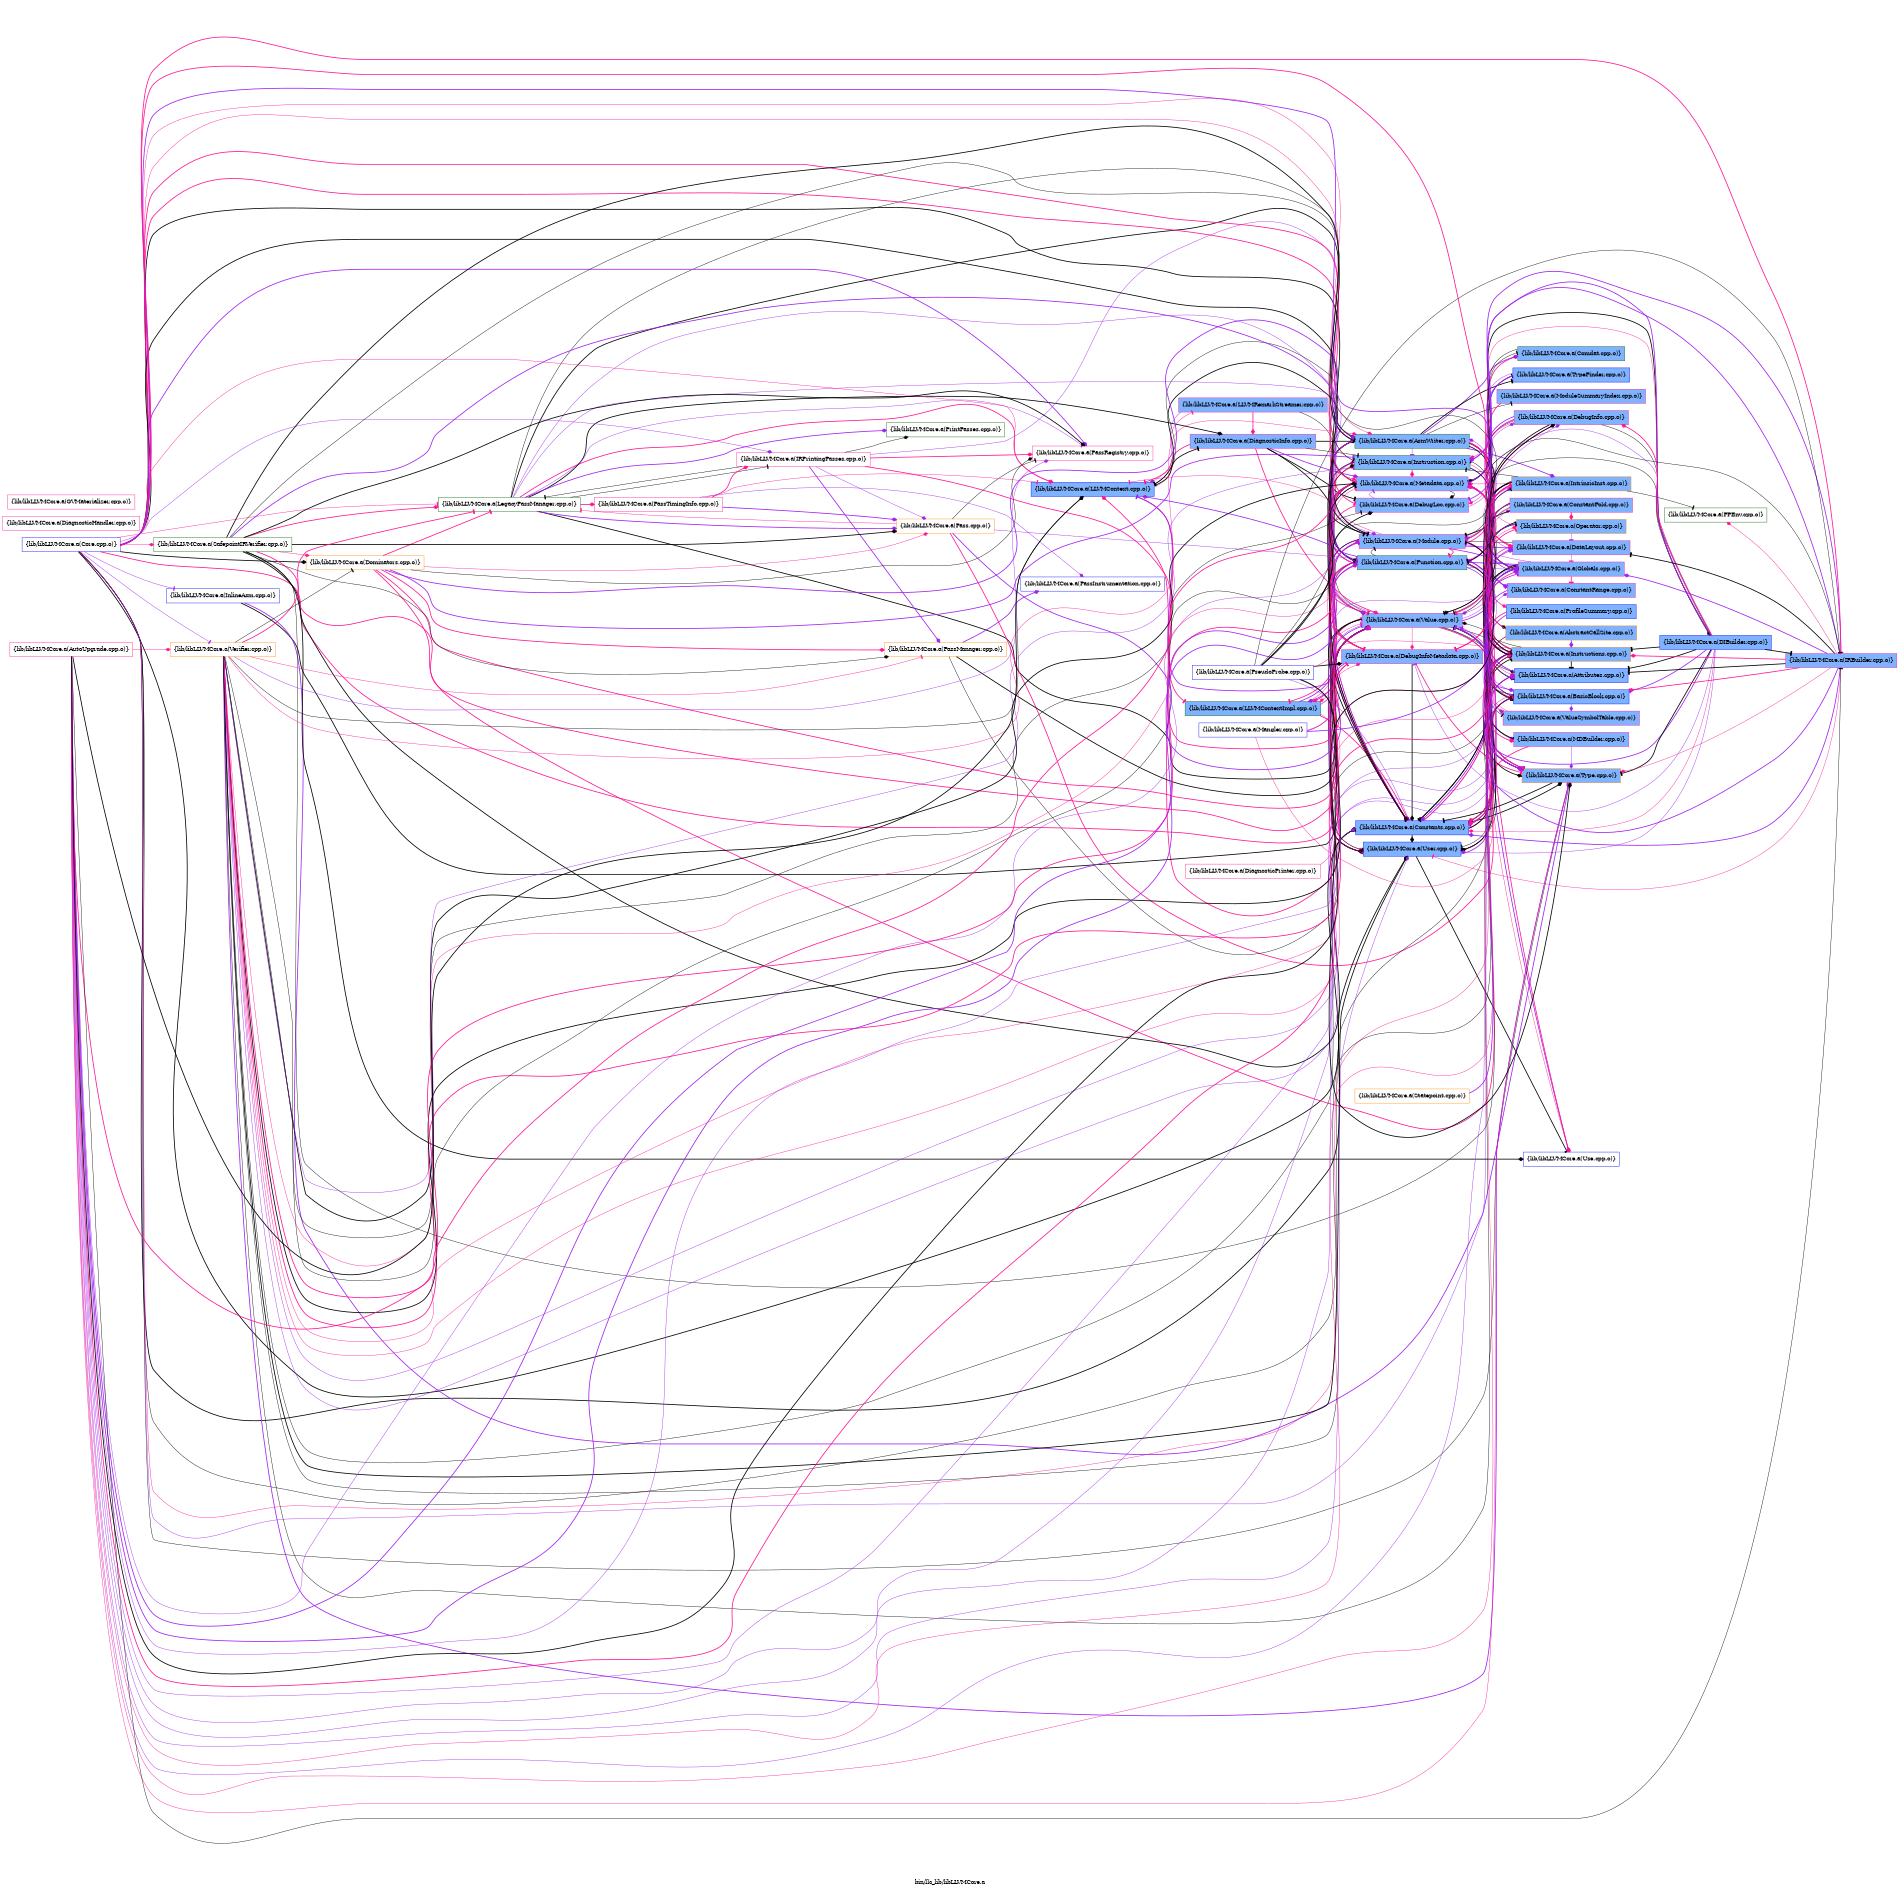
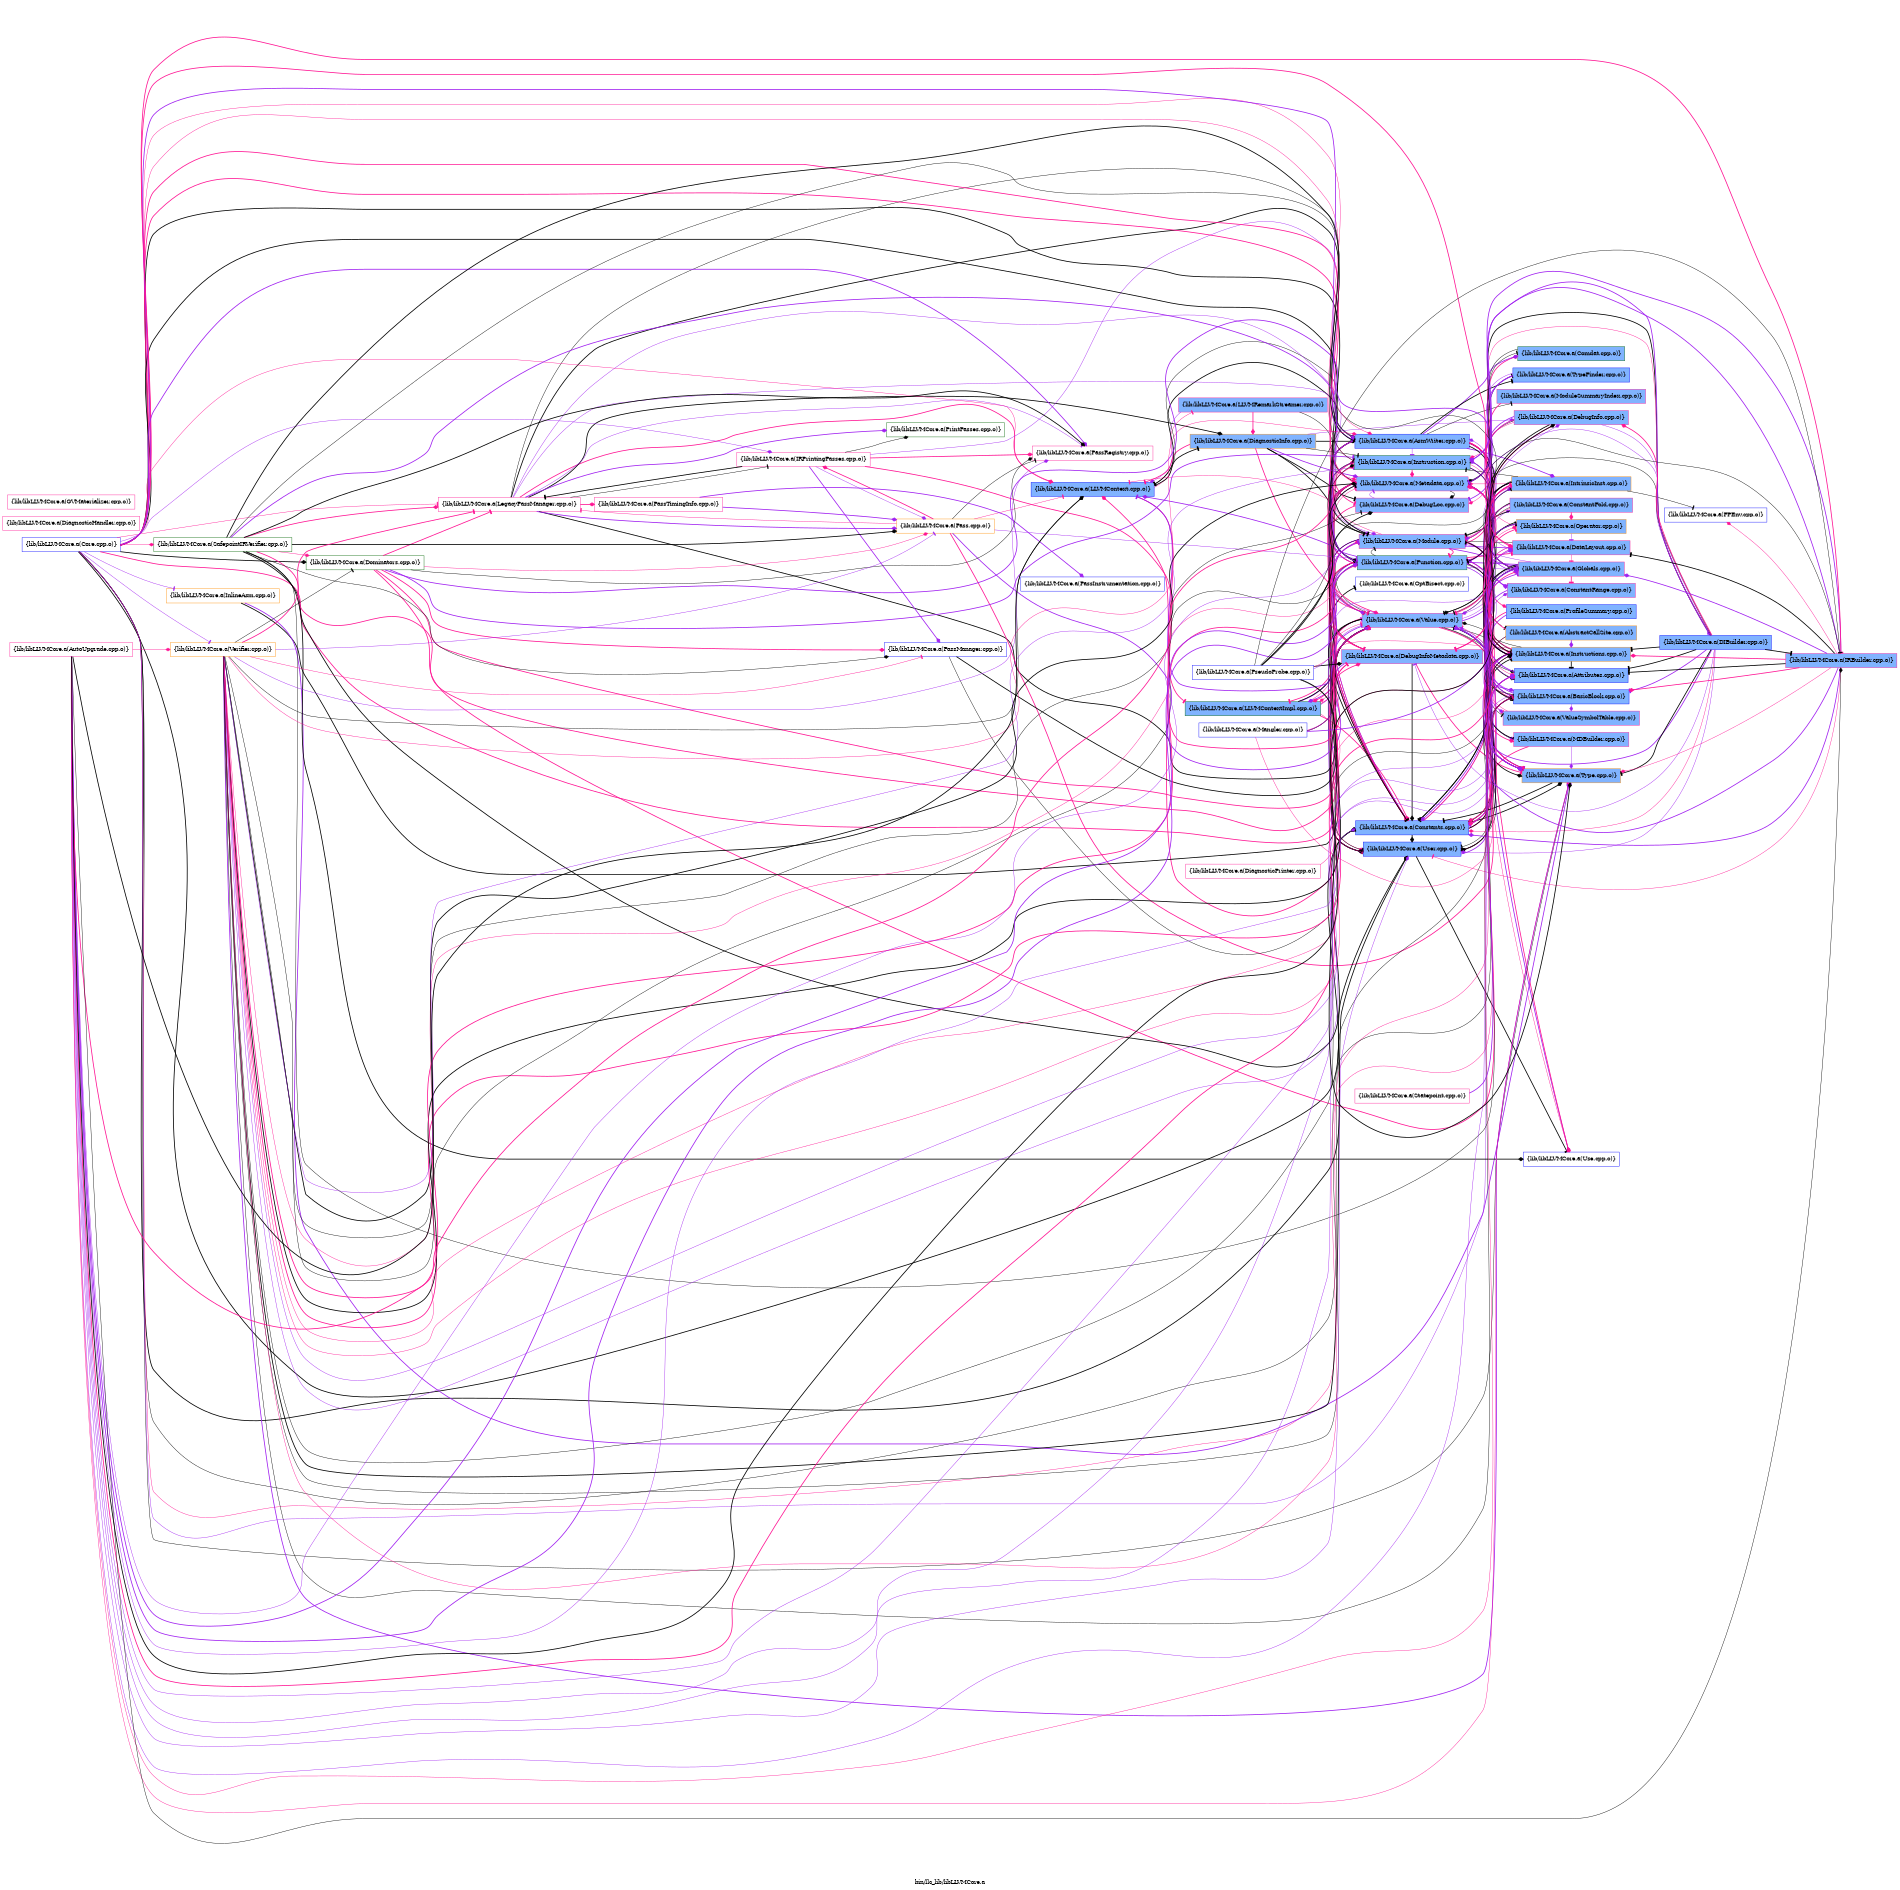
edge "{lib/libLLVMCore.a(Core.cpp.o)}" -> "{lib/libLLVMCore.a(Metadata.cpp.o)}": arrowhead tee -> diamond
node "{lib/libLLVMCore.a(DiagnosticInfo.cpp.o)}": color deeppink -> darkorange
node "{lib/libLLVMCore.a(AsmWriter.cpp.o)}": color darkgreen -> blue
edge "{lib/libLLVMCore.a(DebugInfo.cpp.o)}" -> "{lib/libLLVMCore.a(DIBuilder.cpp.o)}": color black -> purple
edge "{lib/libLLVMCore.a(DebugLoc.cpp.o)}" -> "{lib/libLLVMCore.a(DebugInfo.cpp.o)}": now "{lib/libLLVMCore.a(DiagnosticInfo.cpp.o)}" -> "{lib/libLLVMCore.a(DebugInfo.cpp.o)}"
edge "{lib/libLLVMCore.a(PassTimingInfo.cpp.o)}" -> "{lib/libLLVMCore.a(LLVMContext.cpp.o)}": now "{lib/libLLVMCore.a(Pass.cpp.o)}" -> "{lib/libLLVMCore.a(LLVMContext.cpp.o)}"
edge "{lib/libLLVMCore.a(IRPrintingPasses.cpp.o)}" -> "{lib/libLLVMCore.a(LegacyPassManager.cpp.o)}": style solid -> bold
edge "{lib/libLLVMCore.a(PassTimingInfo.cpp.o)}" -> "{lib/libLLVMCore.a(IRPrintingPasses.cpp.o)}": now "{lib/libLLVMCore.a(Pass.cpp.o)}" -> "{lib/libLLVMCore.a(IRPrintingPasses.cpp.o)}"
edge "{lib/libLLVMCore.a(PassTimingInfo.cpp.o)}" -> "{lib/libLLVMCore.a(PassInstrumentation.cpp.o)}": style solid -> bold
node "{lib/libLLVMCore.a(LegacyPassManager.cpp.o)}": color darkgreen -> deeppink
node "{lib/libLLVMCore.a(FPEnv.cpp.o)}": color darkgreen -> blue
edge "{lib/libLLVMCore.a(Function.cpp.o)}" -> "{lib/libLLVMCore.a(DataLayout.cpp.o)}": added
node "{lib/libLLVMCore.a(Dominators.cpp.o)}": color darkorange -> darkgreen
edge "{lib/libLLVMCore.a(ConstantFold.cpp.o)}" -> "{lib/libLLVMCore.a(Instructions.cpp.o)}": removed
edge "{lib/libLLVMCore.a(BasicBlock.cpp.o)}" -> "{lib/libLLVMCore.a(Instruction.cpp.o)}": added
node "{lib/libLLVMCore.a(OptBisect.cpp.o)}": added
edge "{lib/libLLVMCore.a(Function.cpp.o)}" -> "{lib/libLLVMCore.a(AbstractCallSite.cpp.o)}": arrowhead diamond -> tee
node "{lib/libLLVMCore.a(InlineAsm.cpp.o)}": color blue -> darkorange
edge "{lib/libLLVMCore.a(PassManager.cpp.o)}" -> "{lib/libLLVMCore.a(PassInstrumentation.cpp.o)}": removed
edge "{lib/libLLVMCore.a(Verifier.cpp.o)}" -> "{lib/libLLVMCore.a(Pass.cpp.o)}": added
edge "{lib/libLLVMCore.a(AsmWriter.cpp.o)}" -> "{lib/libLLVMCore.a(Constants.cpp.o)}": color black -> deeppink
edge "{lib/libLLVMCore.a(Value.cpp.o)}" -> "{lib/libLLVMCore.a(DebugInfoMetadata.cpp.o)}": now "{lib/libLLVMCore.a(Value.cpp.o)}" -> "{lib/libLLVMCore.a(Instruction.cpp.o)}"
node "{lib/libLLVMCore.a(PassManager.cpp.o)}": color darkorange -> blue
edge "{lib/libLLVMCore.a(Mangler.cpp.o)}" -> "{lib/libLLVMCore.a(Function.cpp.o)}": added
edge "{lib/libLLVMCore.a(LLVMContextImpl.cpp.o)}" -> "{lib/libLLVMCore.a(DebugInfoMetadata.cpp.o)}": style solid -> bold
edge "{lib/libLLVMCore.a(PseudoProbe.cpp.o)}" -> "{lib/libLLVMCore.a(Constants.cpp.o)}": now "{lib/libLLVMCore.a(PseudoProbe.cpp.o)}" -> "{lib/libLLVMCore.a(Function.cpp.o)}"
edge "{lib/libLLVMCore.a(DIBuilder.cpp.o)}" -> "{lib/libLLVMCore.a(Value.cpp.o)}": arrowhead tee -> diamond
node "{lib/libLLVMCore.a(Statepoint.cpp.o)}": color darkorange -> deeppink
edge "{lib/libLLVMCore.a(Verifier.cpp.o)}" -> "{lib/libLLVMCore.a(Attributes.cpp.o)}": added
edge "{lib/libLLVMCore.a(AutoUpgrade.cpp.o)}" -> "{lib/libLLVMCore.a(Instructions.cpp.o)}": removed
edge "{lib/libLLVMCore.a(AutoUpgrade.cpp.o)}" -> "{lib/libLLVMCore.a(IRBuilder.cpp.o)}": arrowhead tee -> diamond
